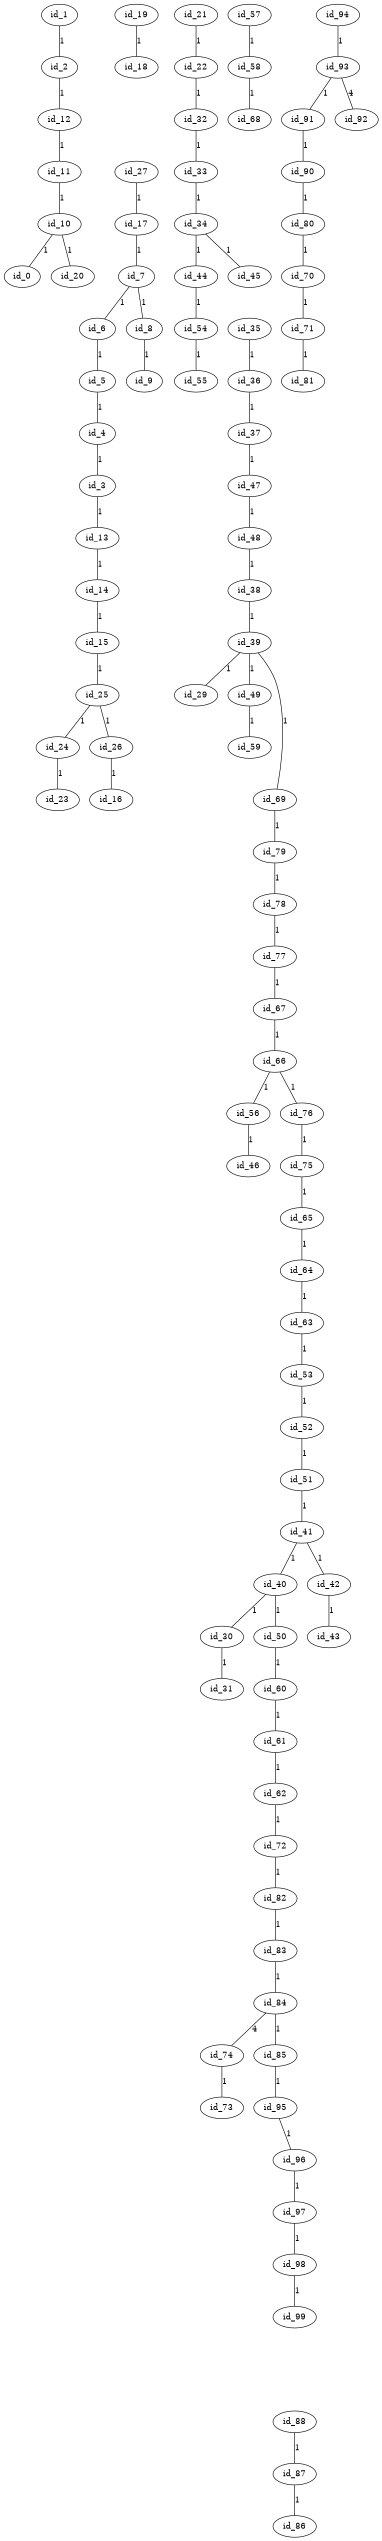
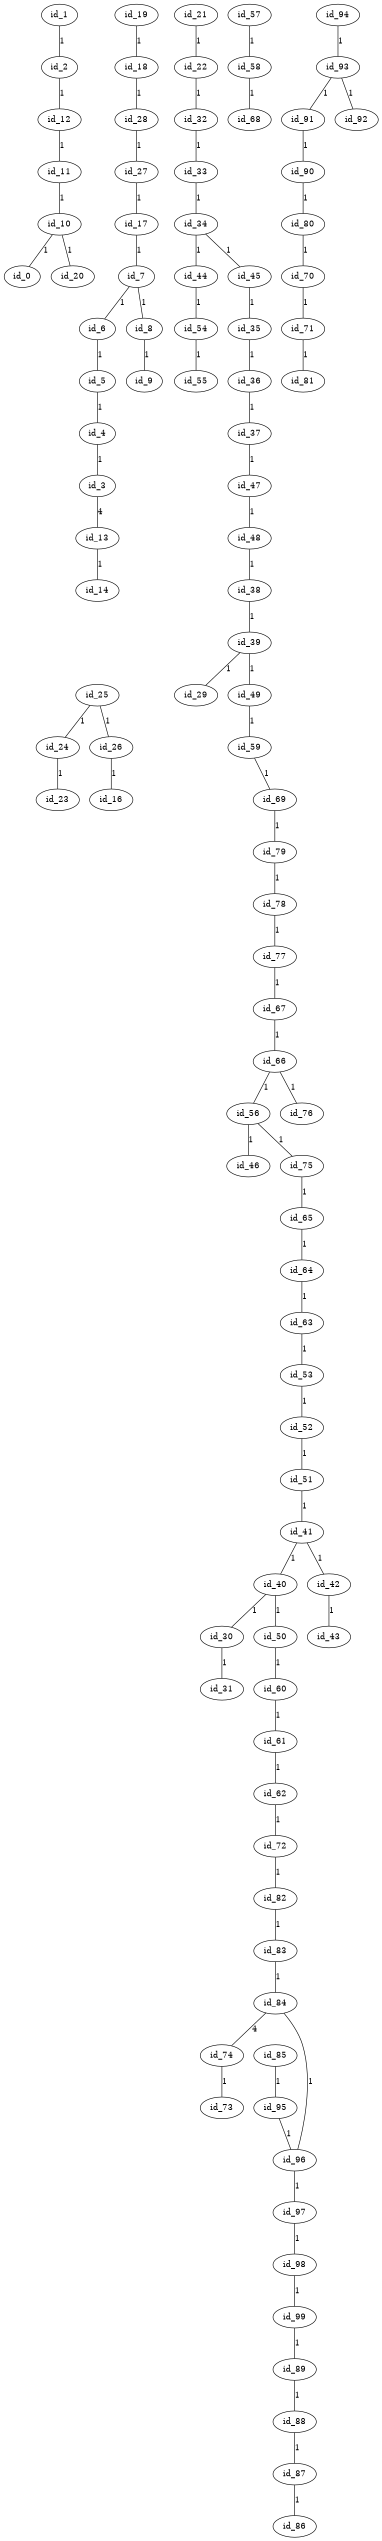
edge "id_93" -- "id_92": label "4" -> "1"
node "id_28": added
edge "id_45" -- "id_35": added, label "1"
edge "id_3" -- "id_13": label "1" -> "4"
node "id_15": removed
edge "id_39" -- "id_69": now "id_59" -- "id_69"
edge "id_76" -- "id_75": now "id_56" -- "id_75"
edge "id_84" -- "id_85": now "id_84" -- "id_96"
node "id_89": added
